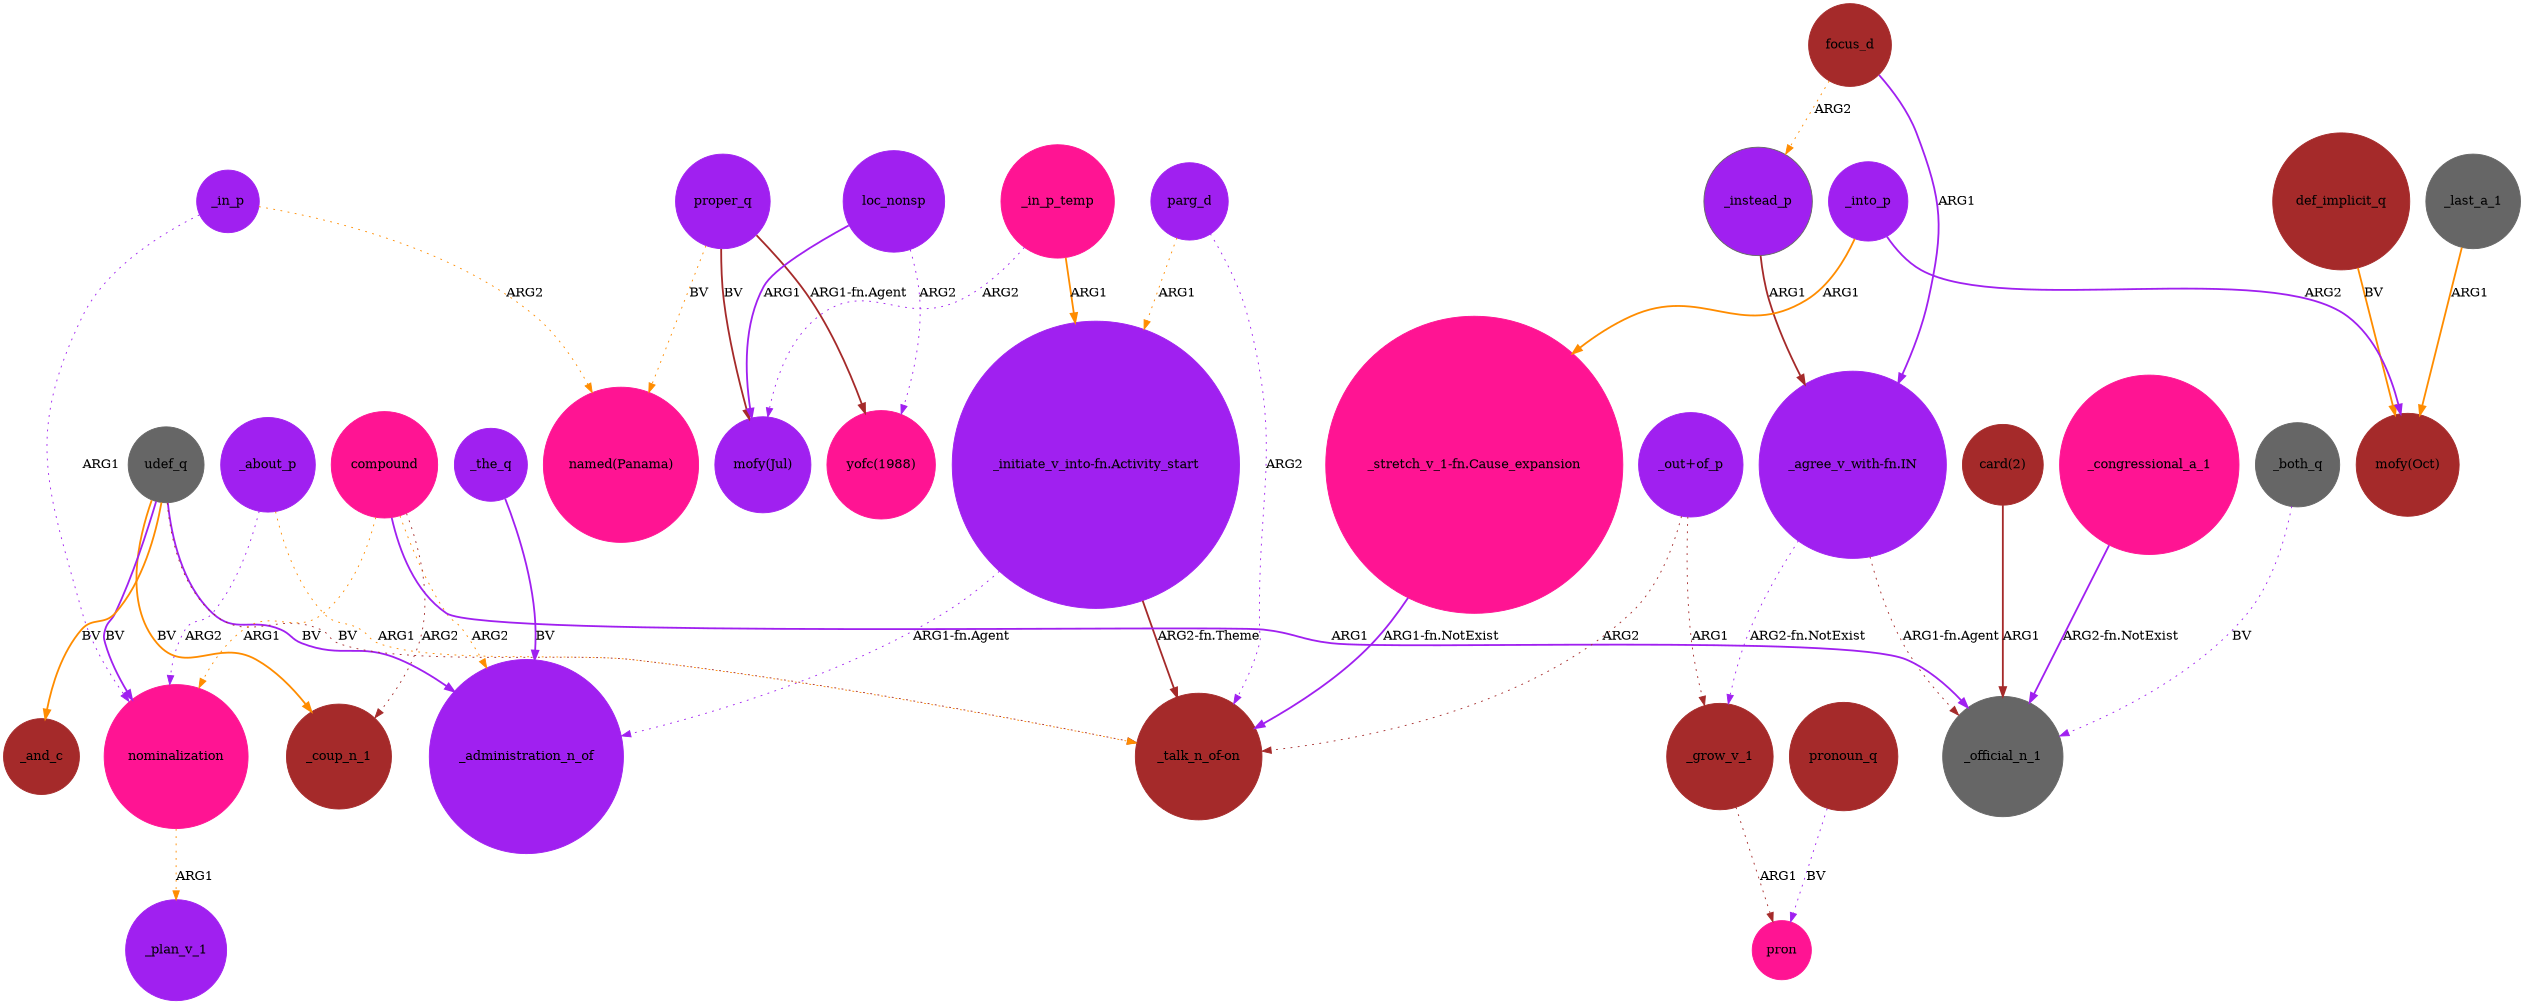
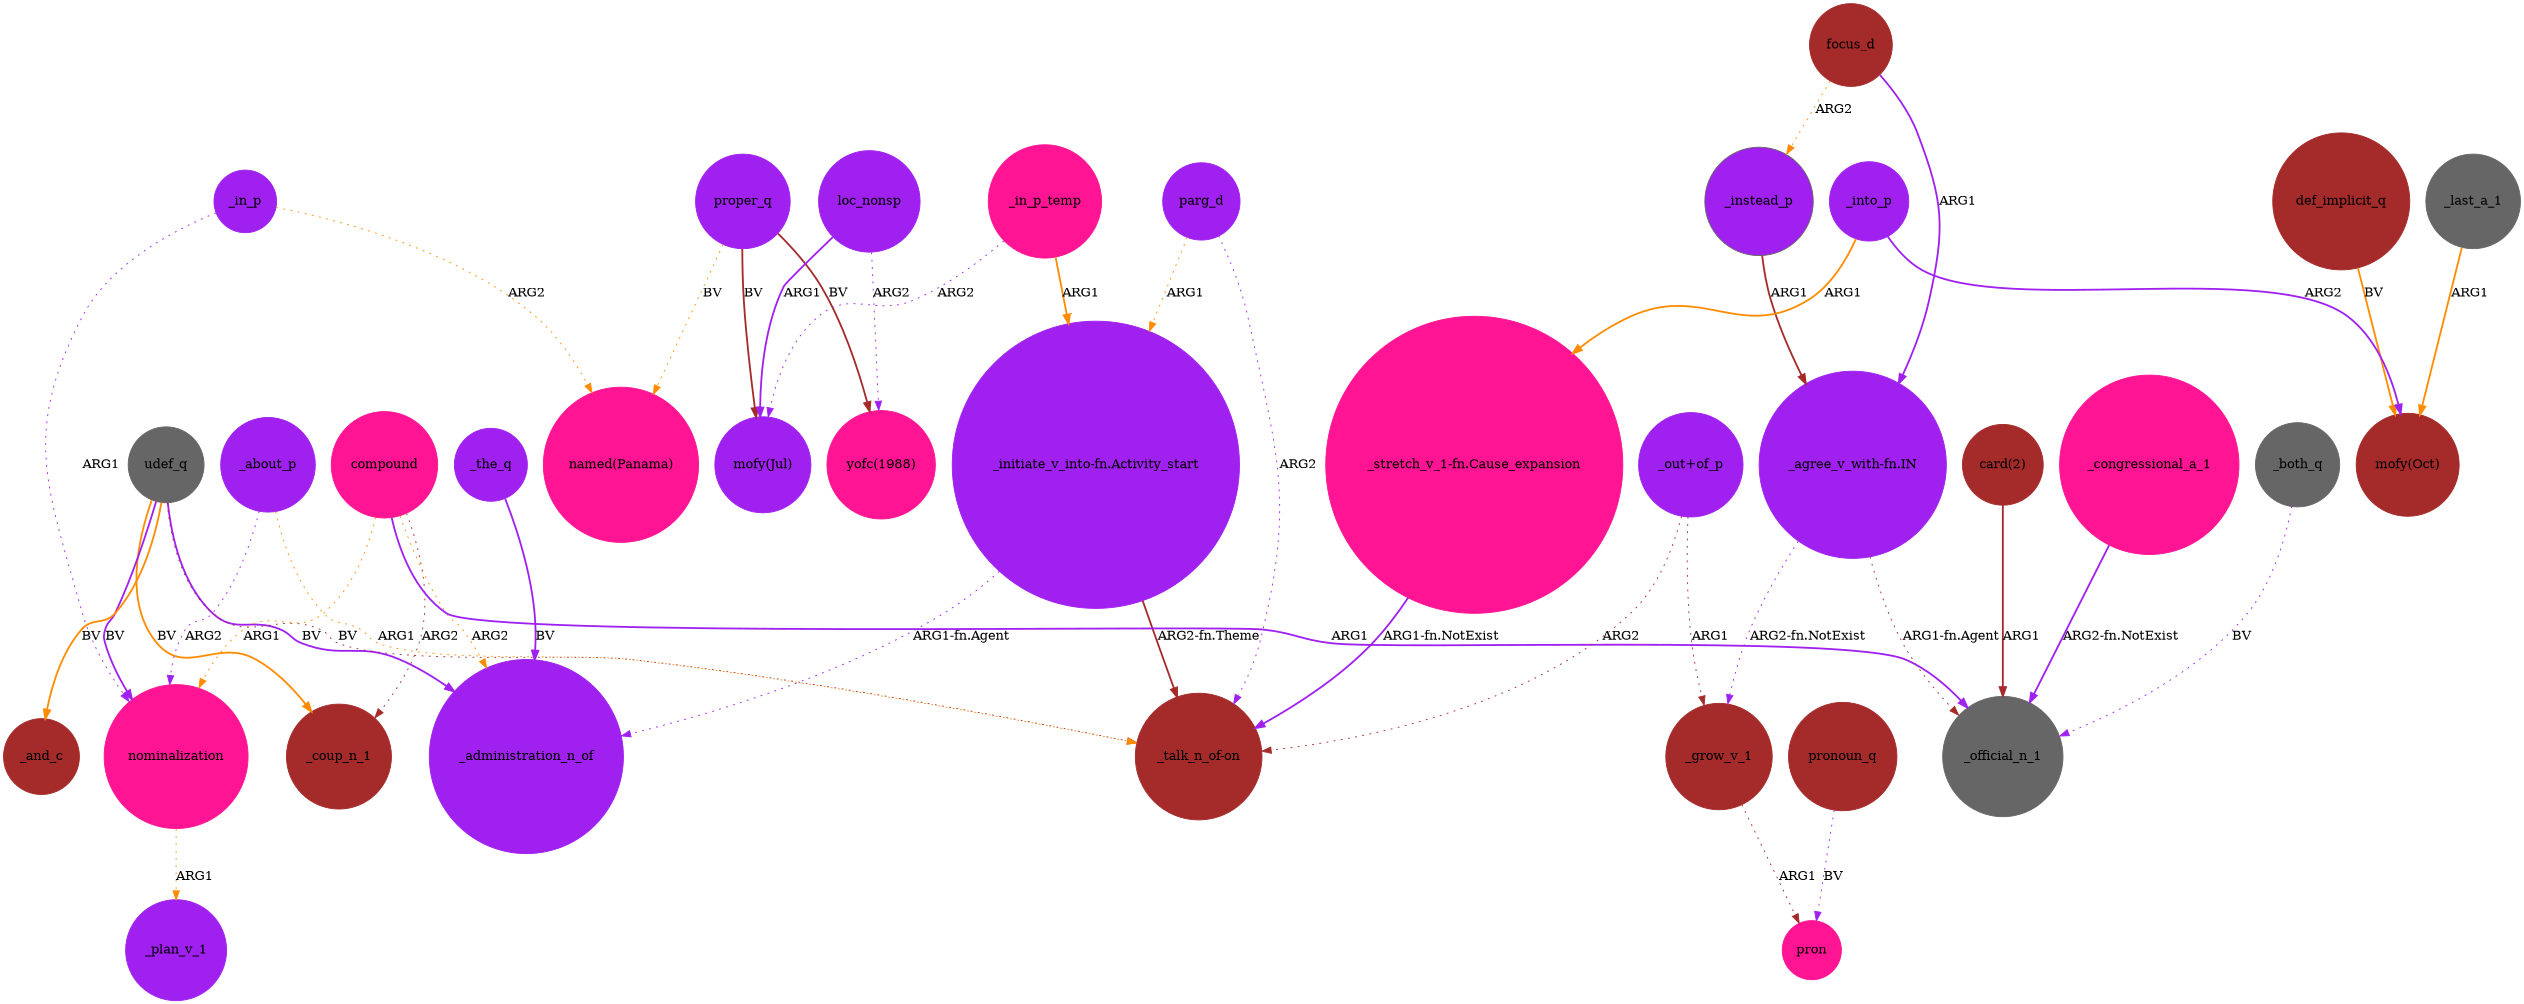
edge "proper_q" -> "yofc(1988)": label "ARG1-fn.Agent" -> "BV"
